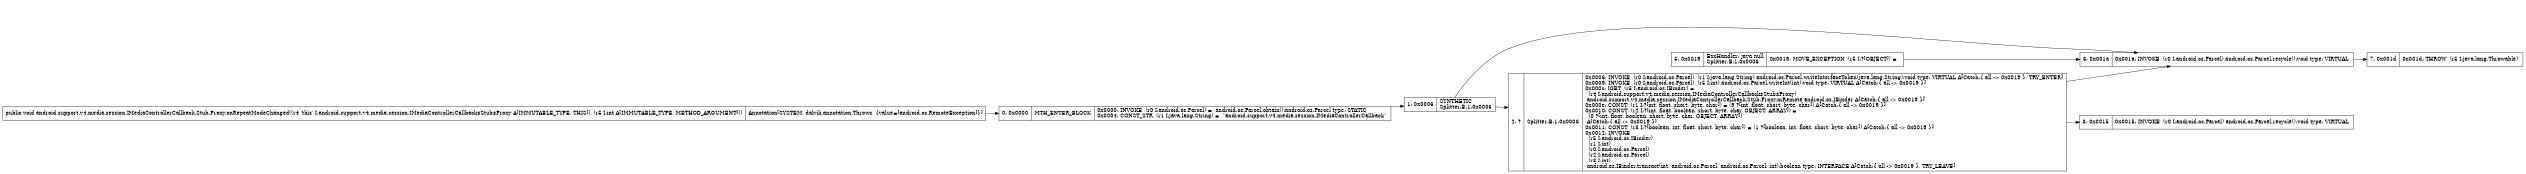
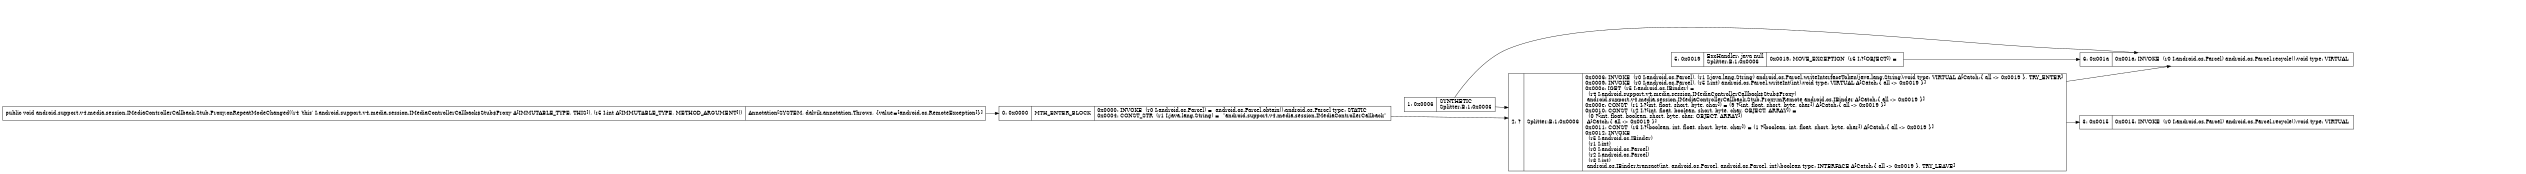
node "7: 0x001d": removed
edge "0: 0x0000" -> "1: 0x0006": now "0: 0x0000" -> "2: ?"
